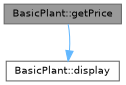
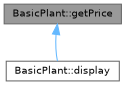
edge "BasicPlant::getPrice" -> "BasicPlant::display": reversed
